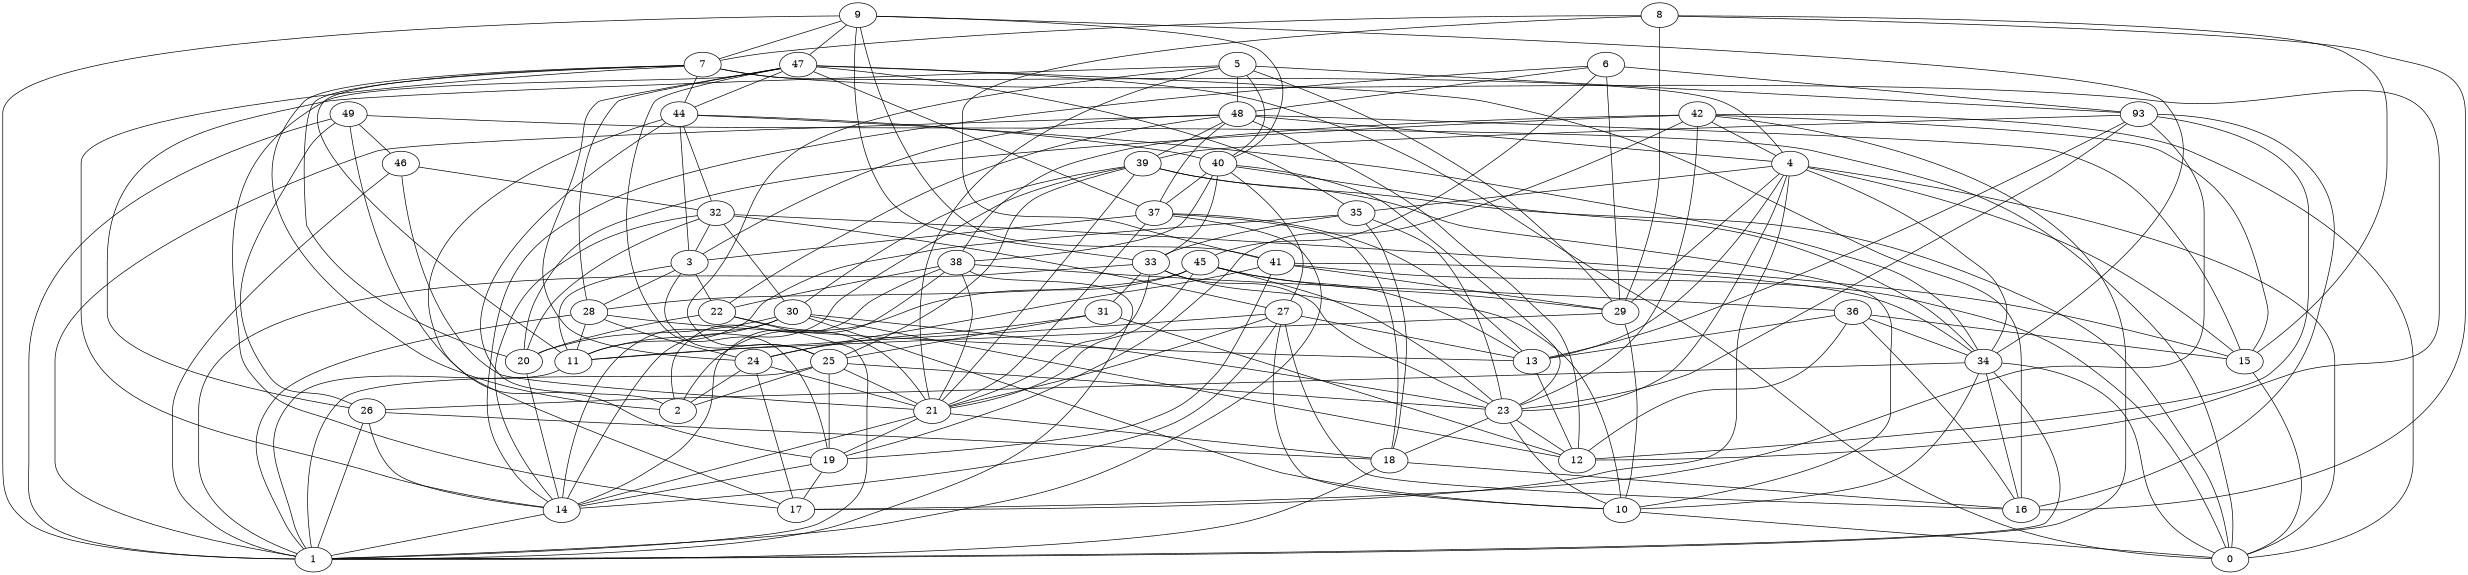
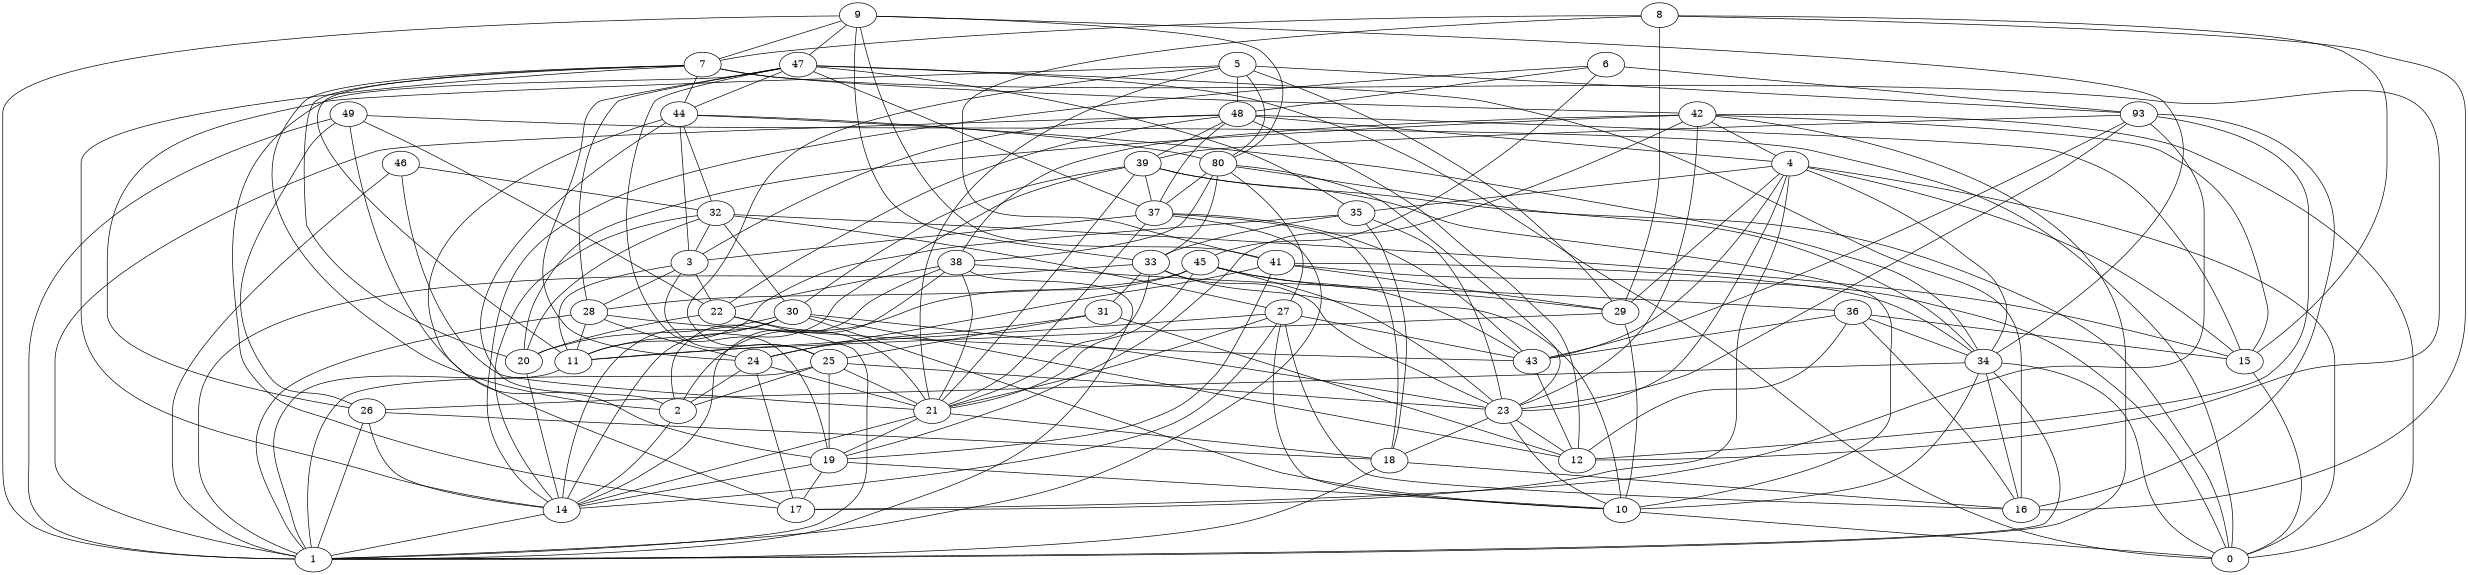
edge "7" -- "4": now "7" -- "42"
edge "49" -- "46": now "49" -- "22"
node "40": label "40" -> "80"
edge "6" -- "29": removed
edge "39" -- "25": now "39" -- "37"
node "13": label "13" -> "43"
edge "2" -- "14": added
edge "19" -- "10": added
